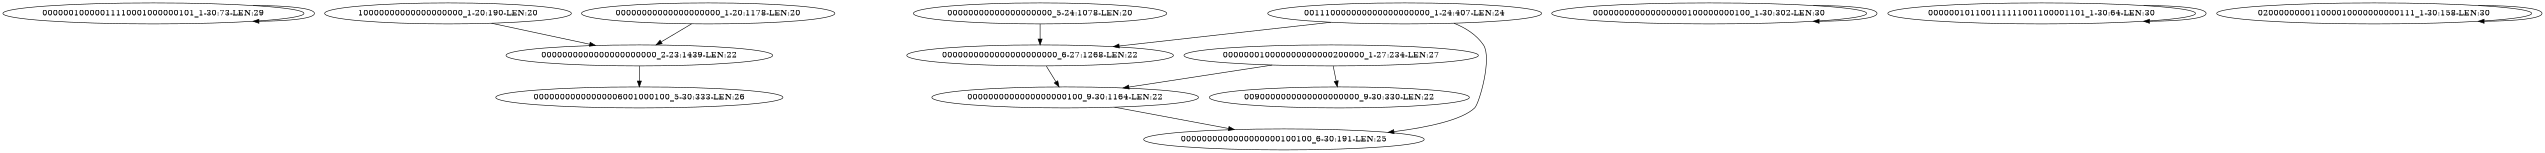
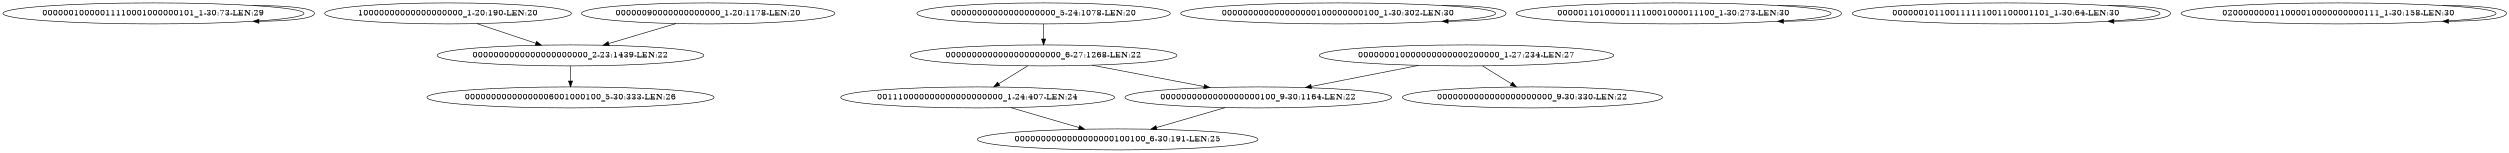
node "00000000000000000000_1-20:1178-LEN:20": label "00000000000000000000_1-20:1178-LEN:20" -> "00000090000000000000_1-20:1178-LEN:20"
node "000001101000011110001000011100_1-30:273-LEN:30": added
edge "001110000000000000000000_1-24:407-LEN:24" -> "0000000000000000000000_6-27:1268-LEN:22": reversed
node "0090000000000000000000_9-30:330-LEN:22": label "0090000000000000000000_9-30:330-LEN:22" -> "0000000000000000000000_9-30:330-LEN:22"
